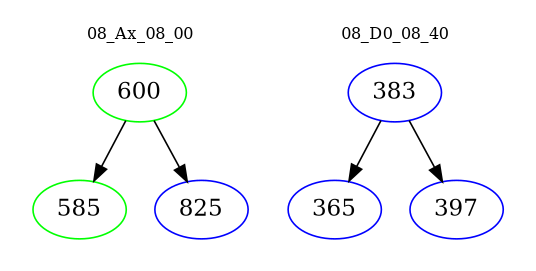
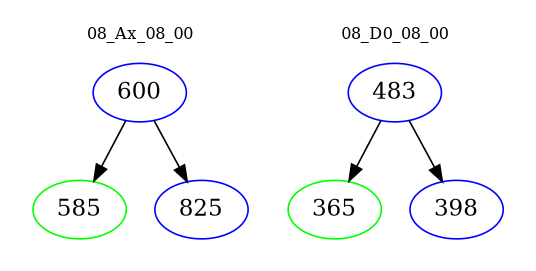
cluster "08_D0_08_40": label "08_D0_08_40" -> "08_D0_08_00"
node "600": color green -> blue
node "383": label "383" -> "483"
node "365": color blue -> green
node "397": label "397" -> "398"
